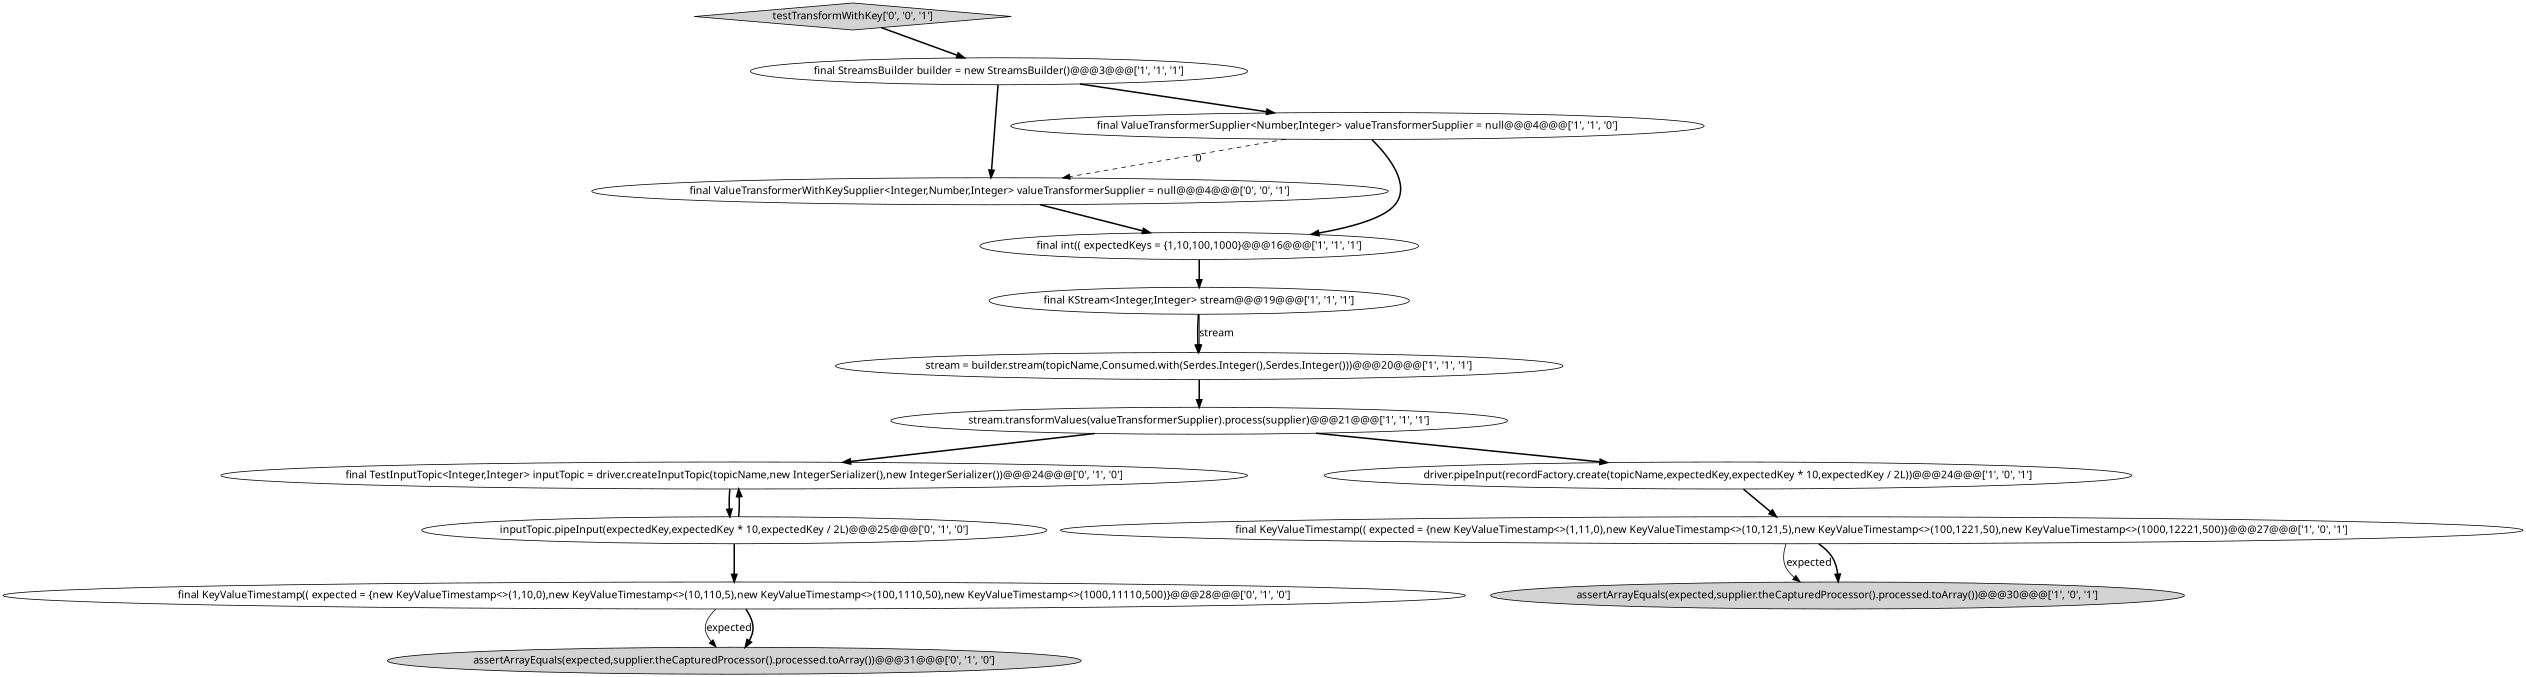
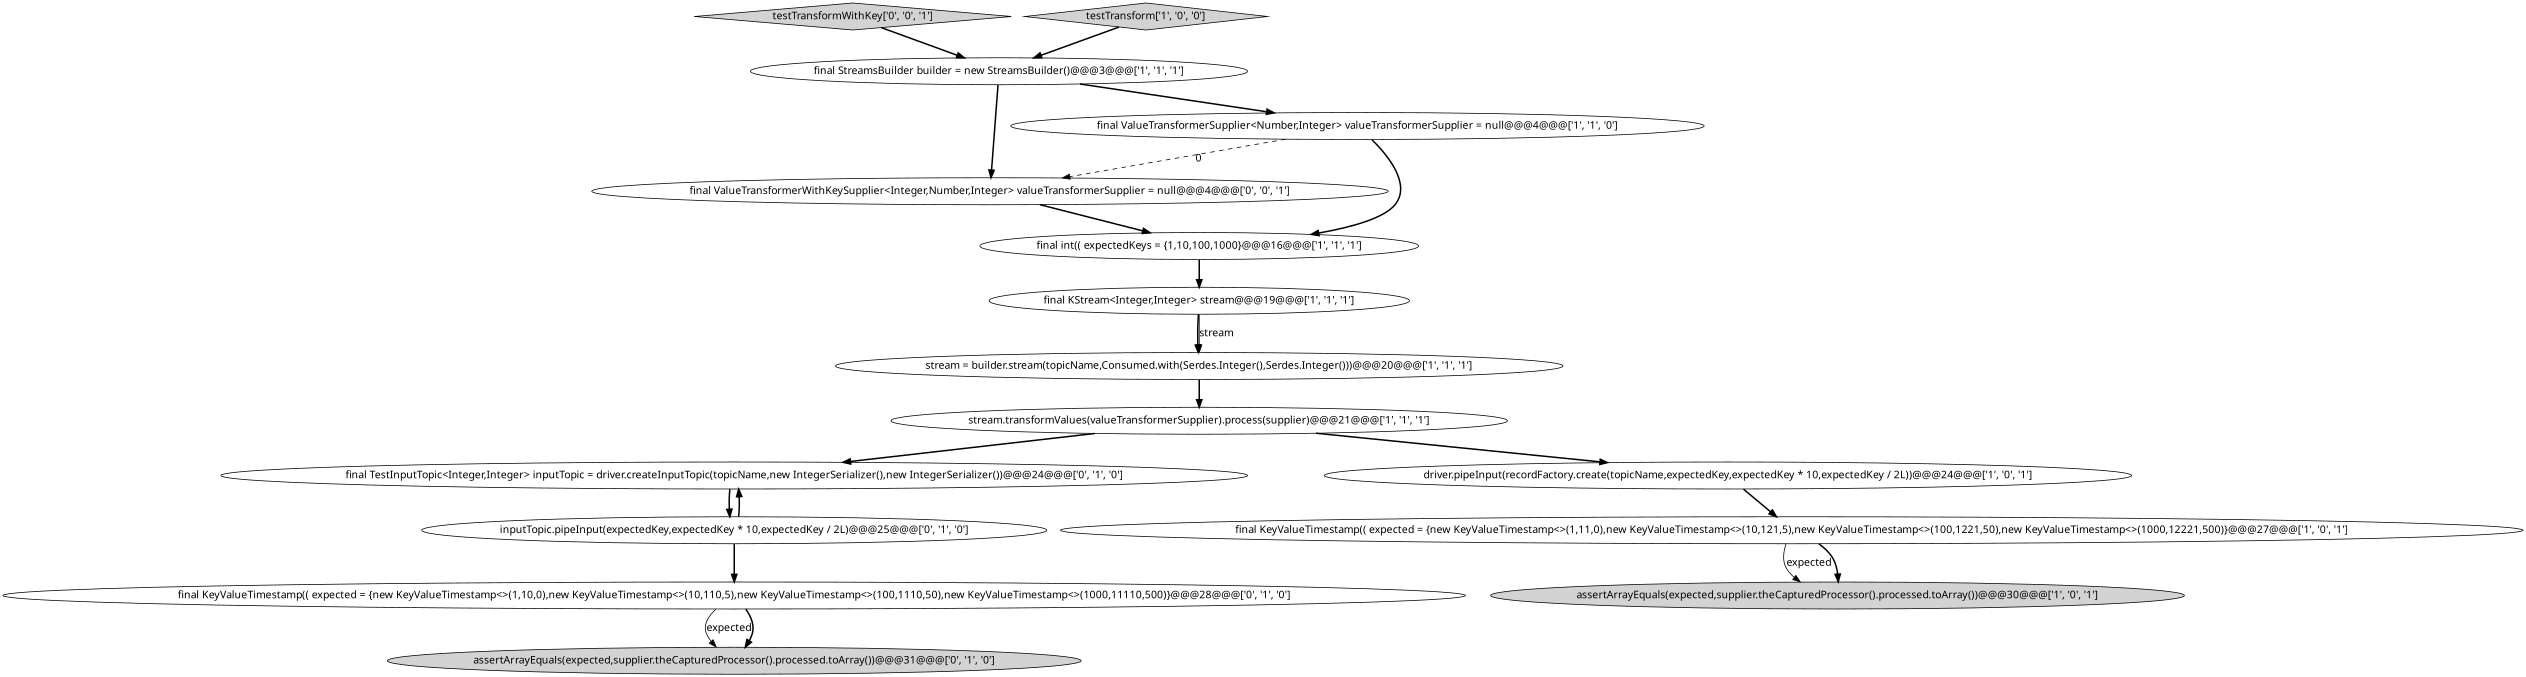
node "testTransform['1', '0', '0']": added
